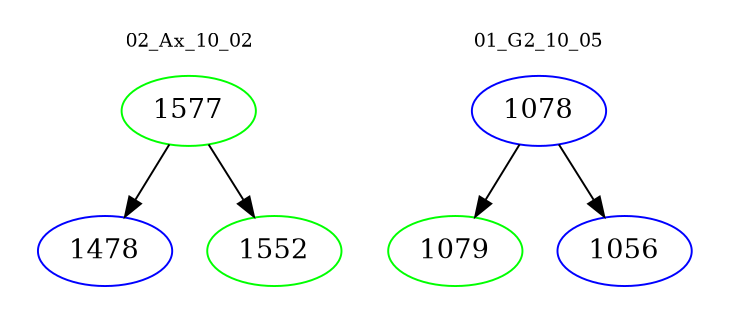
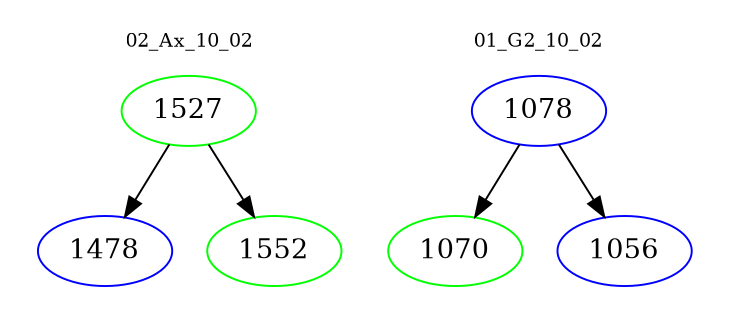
cluster "01_G2_10_05": label "01_G2_10_05" -> "01_G2_10_02"
node "1577": label "1577" -> "1527"
node "1079": label "1079" -> "1070"
